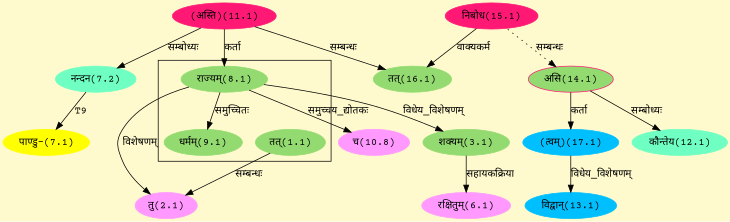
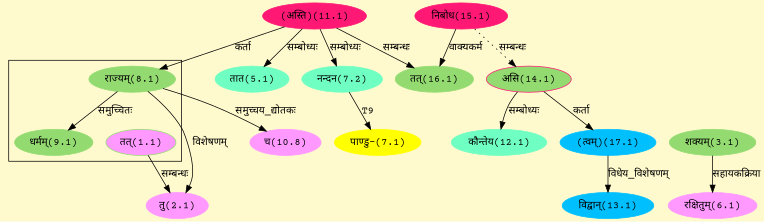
node "तात(5.1)": added
edge "राज्यम्(8.1)" -> "शक्यम्(3.1)": removed, label "विधेय_विशेषणम्"
node "तत्(1.1)": fillcolor #93db70 -> #ff99ff
